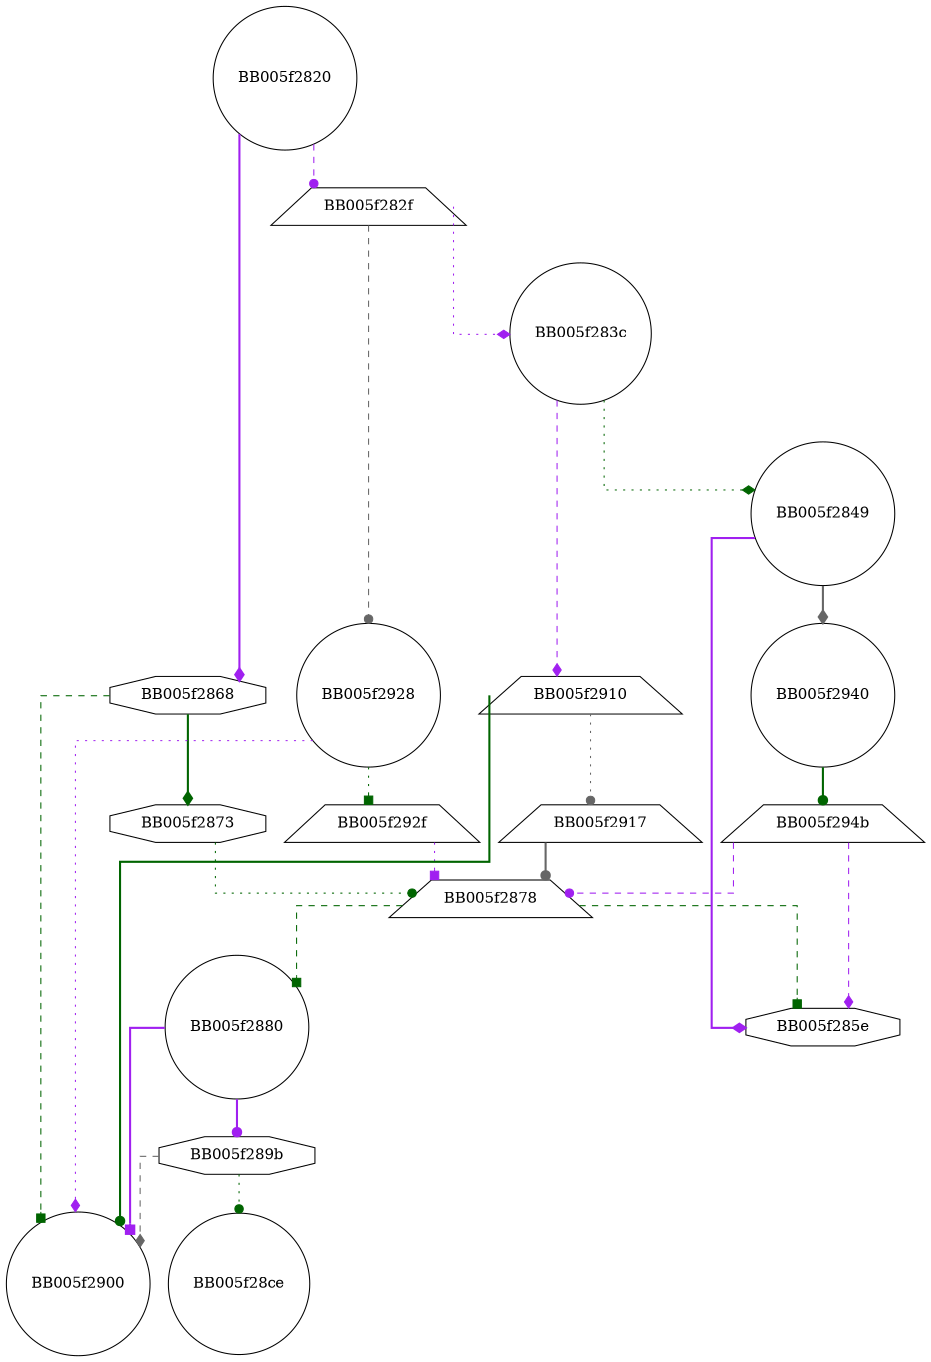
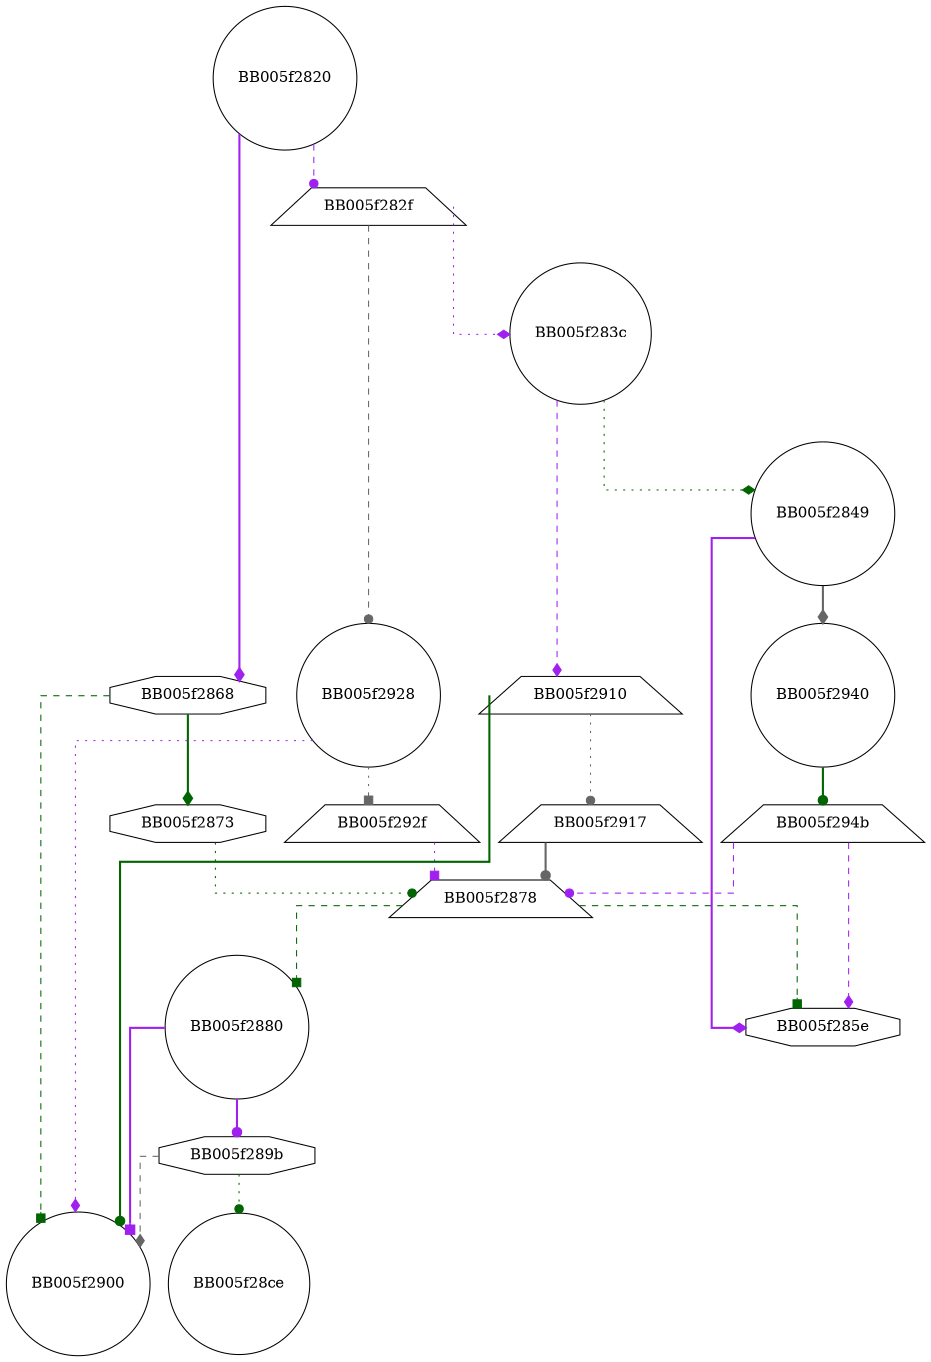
edge "BB005f2928" -> "BB005f292f": color darkgreen -> gray40
